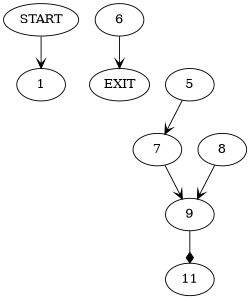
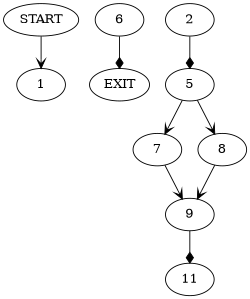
node "2": added
edge "6" -> "EXIT": arrowhead vee -> diamond
edge "5" -> "8": added
